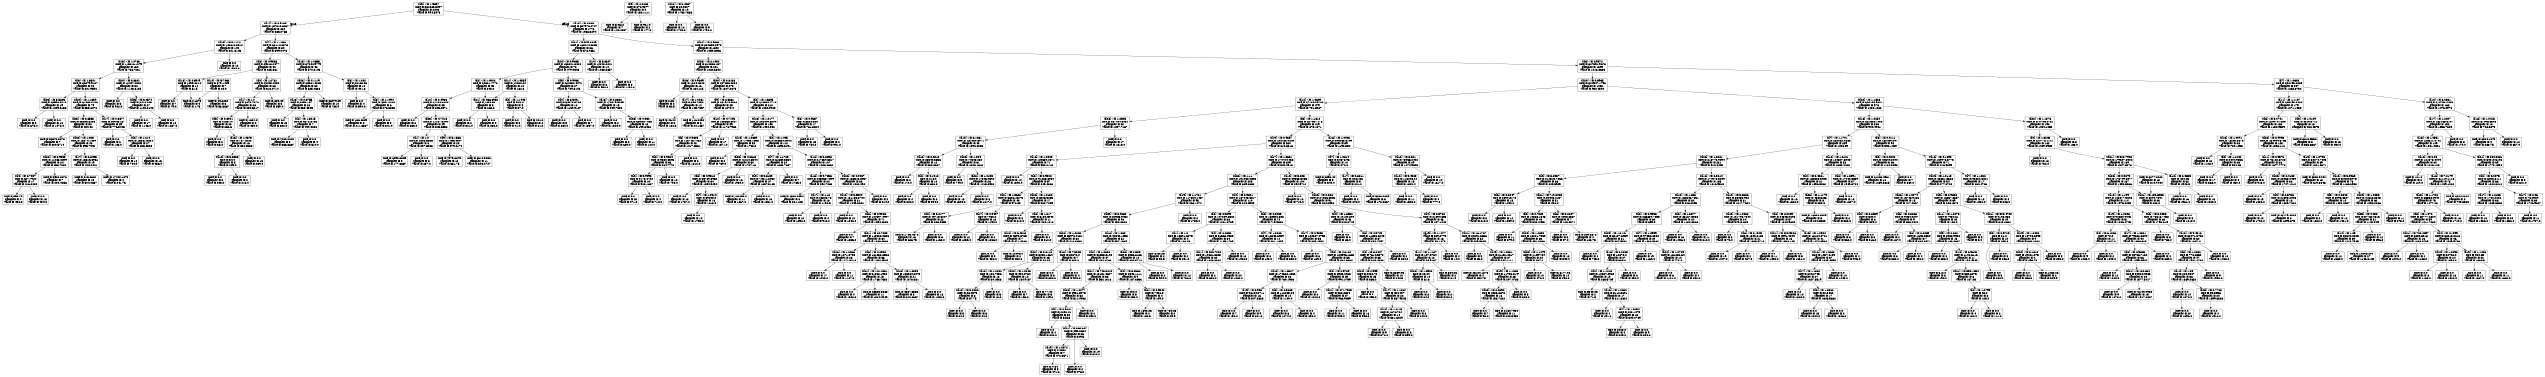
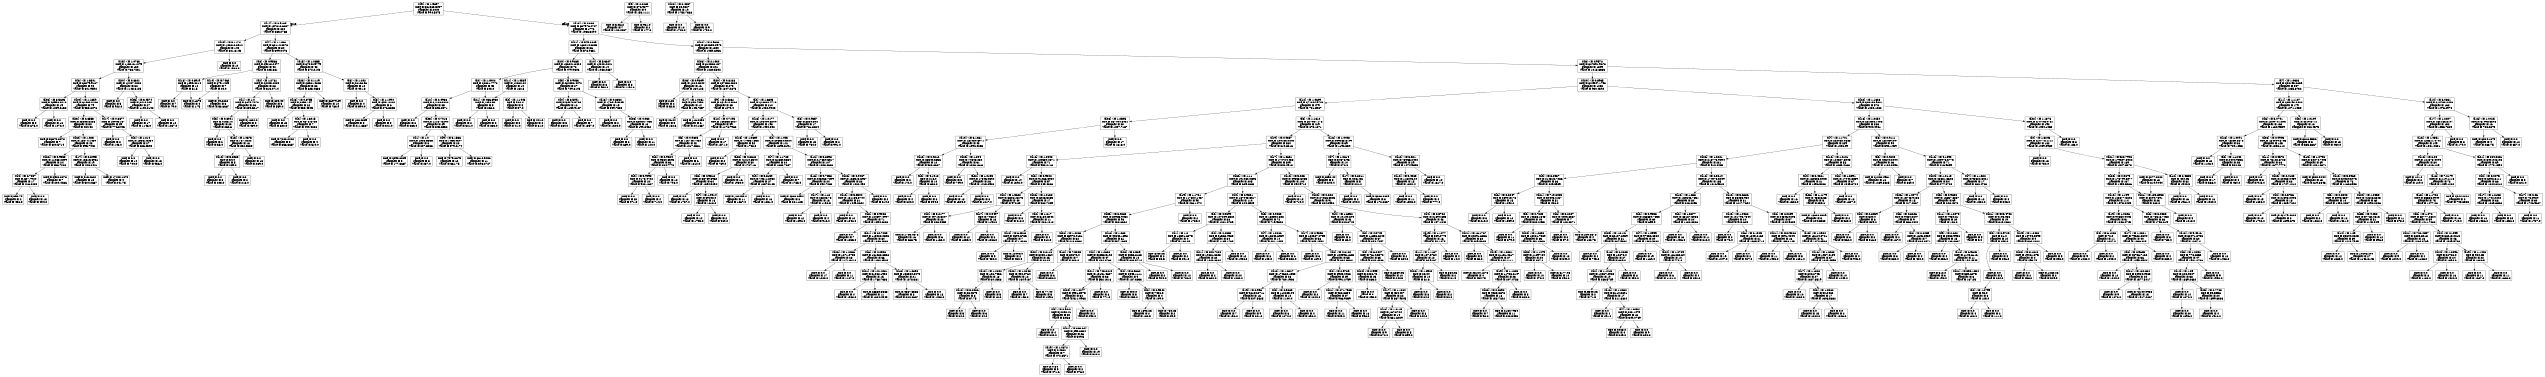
edge "X[11] <= 1.0539 mse = 12360.84 samples = 10 value = 162.6" -> "X[2] <= 1.1448 mse = 560.4 samples = 5 value = 57.0": removed
node "mse = 0.0 samples = 2 value = 969.0": added
node "mse = 0.0 samples = 4 value = 940.0": removed
edge "X[21] <= 555.1054 mse = 539.6875 samples = 8 value = 137.25" -> "X[2] <= 1.2799 mse = 98.0 samples = 6 value = 125.0": now "mse = 0.0 samples = 5 value = 264.0" -> "X[2] <= 1.2799 mse = 98.0 samples = 6 value = 125.0"
node "mse = 0.0 samples = 6 value = 771.0": added
edge "X[21] <= 383.627 mse = 495.8654 samples = 26 value = 509.5" -> "mse = 0.0 samples = 2 value = 476.0": now "X[19] <= 1.0372 mse = 4.4082 samples = 7 value = 472.8571" -> "mse = 0.0 samples = 2 value = 476.0"
